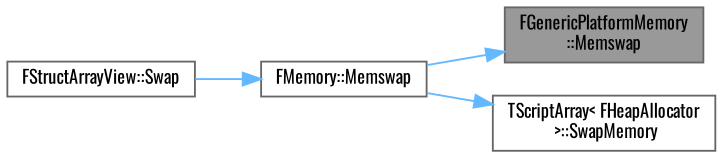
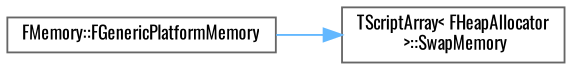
node "FGenericPlatformMemory ::Memswap": removed
node "FStructArrayView::Swap": removed
node "FMemory::Memswap": label "FMemory::Memswap" -> "FMemory::FGenericPlatformMemory"
